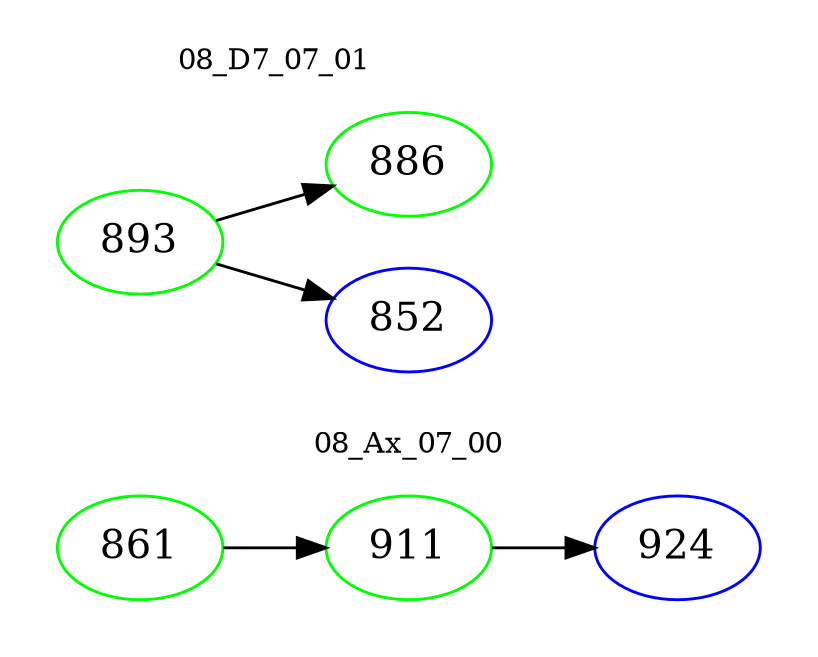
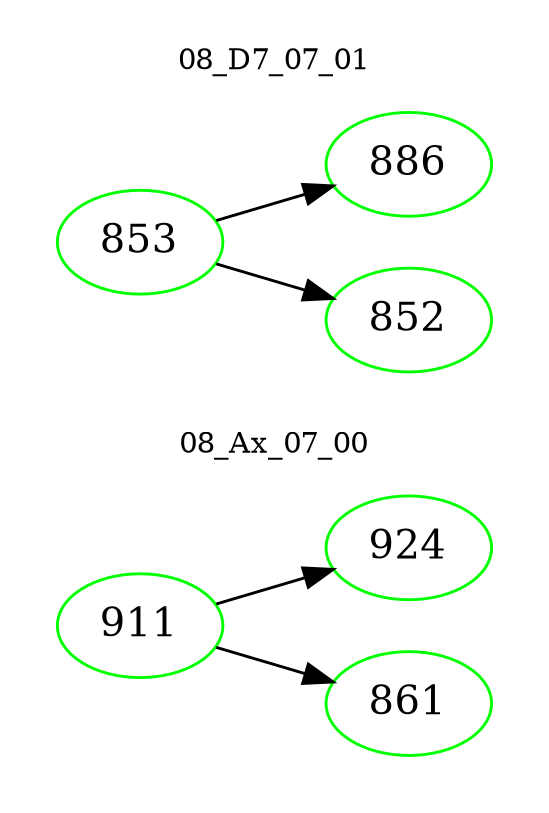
node "893": label "893" -> "853"
node "852": color blue -> green
edge "861" -> "911": reversed
node "924": color blue -> green
